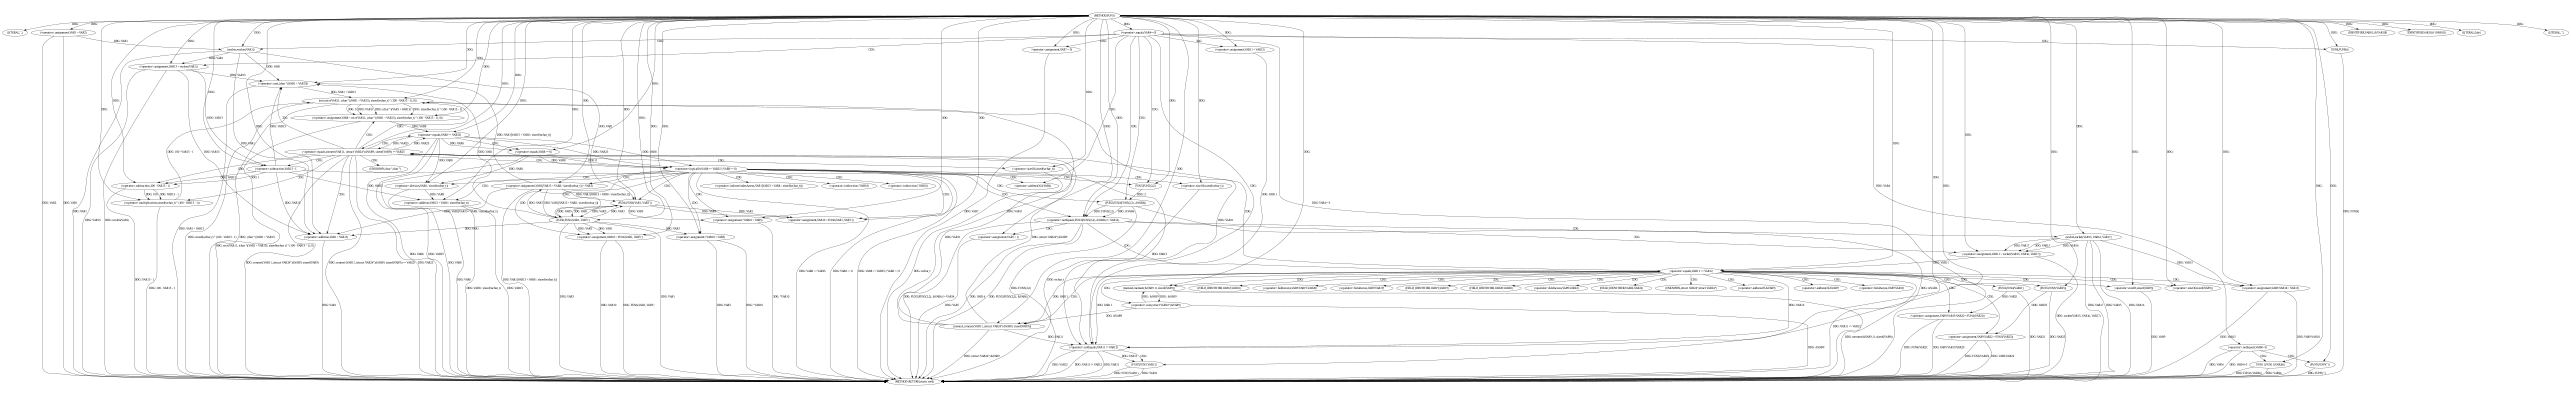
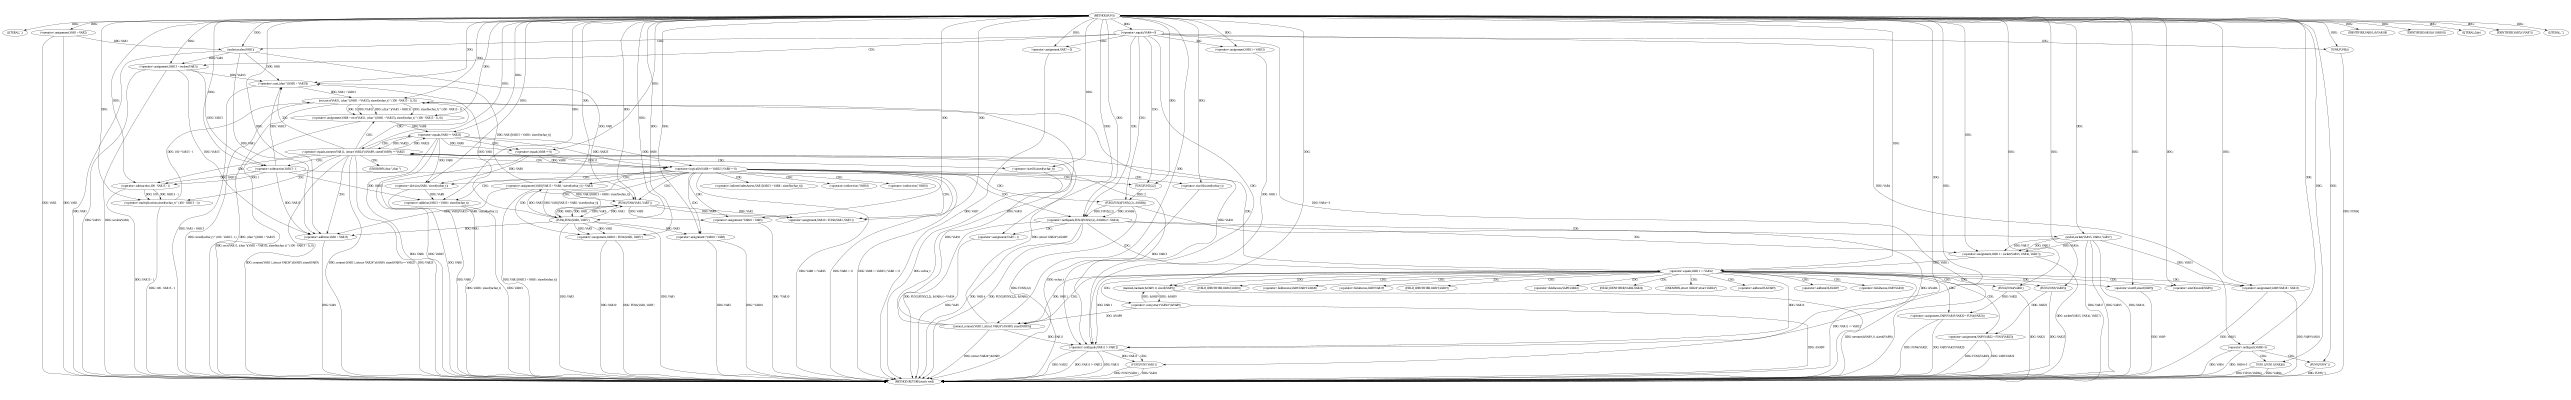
edge "(METHOD,FUN1)" -> "(<operator>.notEquals,VAR4!=5)": added, label "DDG:"
node "(IDENTIFIER,VAR7,if (VAR7))": added
edge "(METHOD,FUN1)" -> "(FUN4,FUN4(VAR21))": added, label "DDG:"
node "(wcslen,wcslen(VAR1))": label "(wcslen,wcslen(VAR1))" -> "(socket,wcslen(VAR1))"
node "(<operator>.addressOf,&VAR6)": removed
node "(FIELD_IDENTIFIER,VAR20,VAR20)": removed
